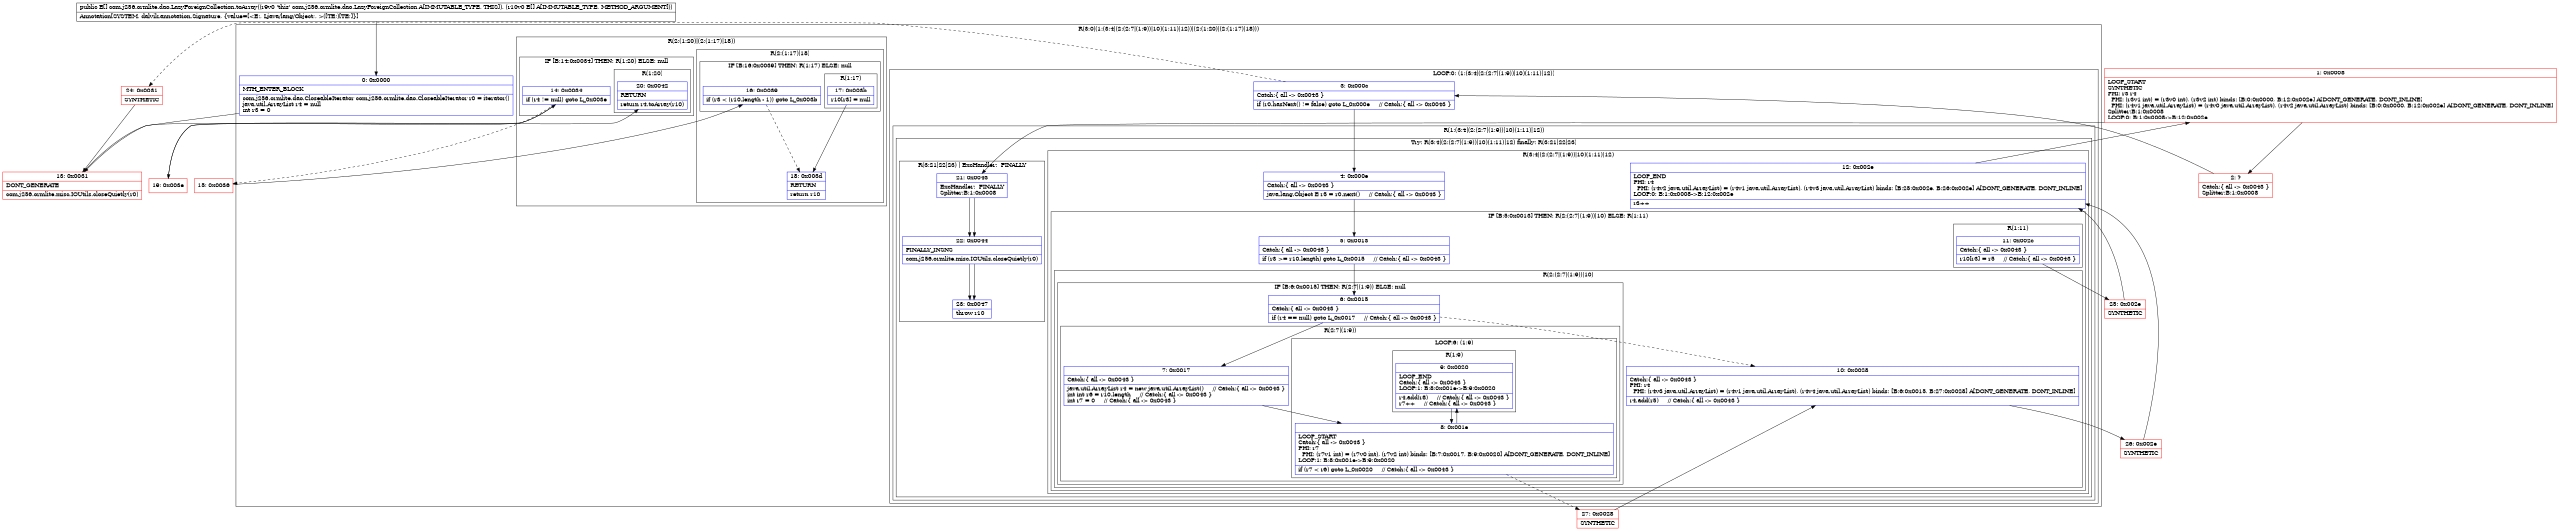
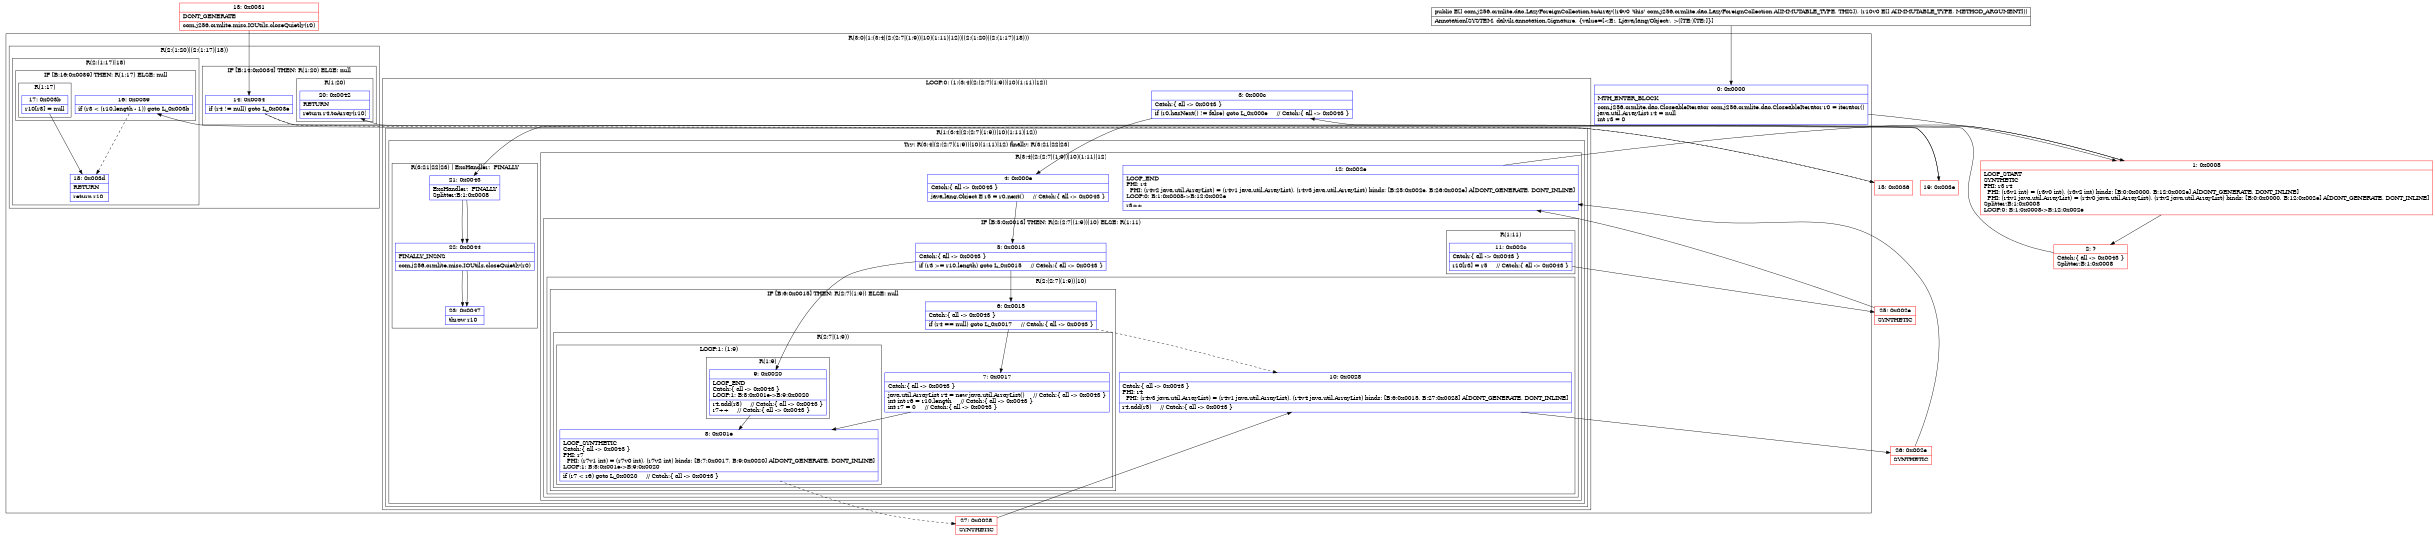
node "24: 0x0031": removed
edge "0: 0x0000" -> "13: 0x0031": now "0: 0x0000" -> "1: 0x0008"
cluster "LOOP:6: (1:9)": label "LOOP:6: (1:9)" -> "LOOP:1: (1:9)"
edge "8: 0x001e" -> "9: 0x0020": now "5: 0x0013" -> "9: 0x0020"
node "8: 0x001e": text "LOOP_START" -> "LOOP_SYNTHETIC"
